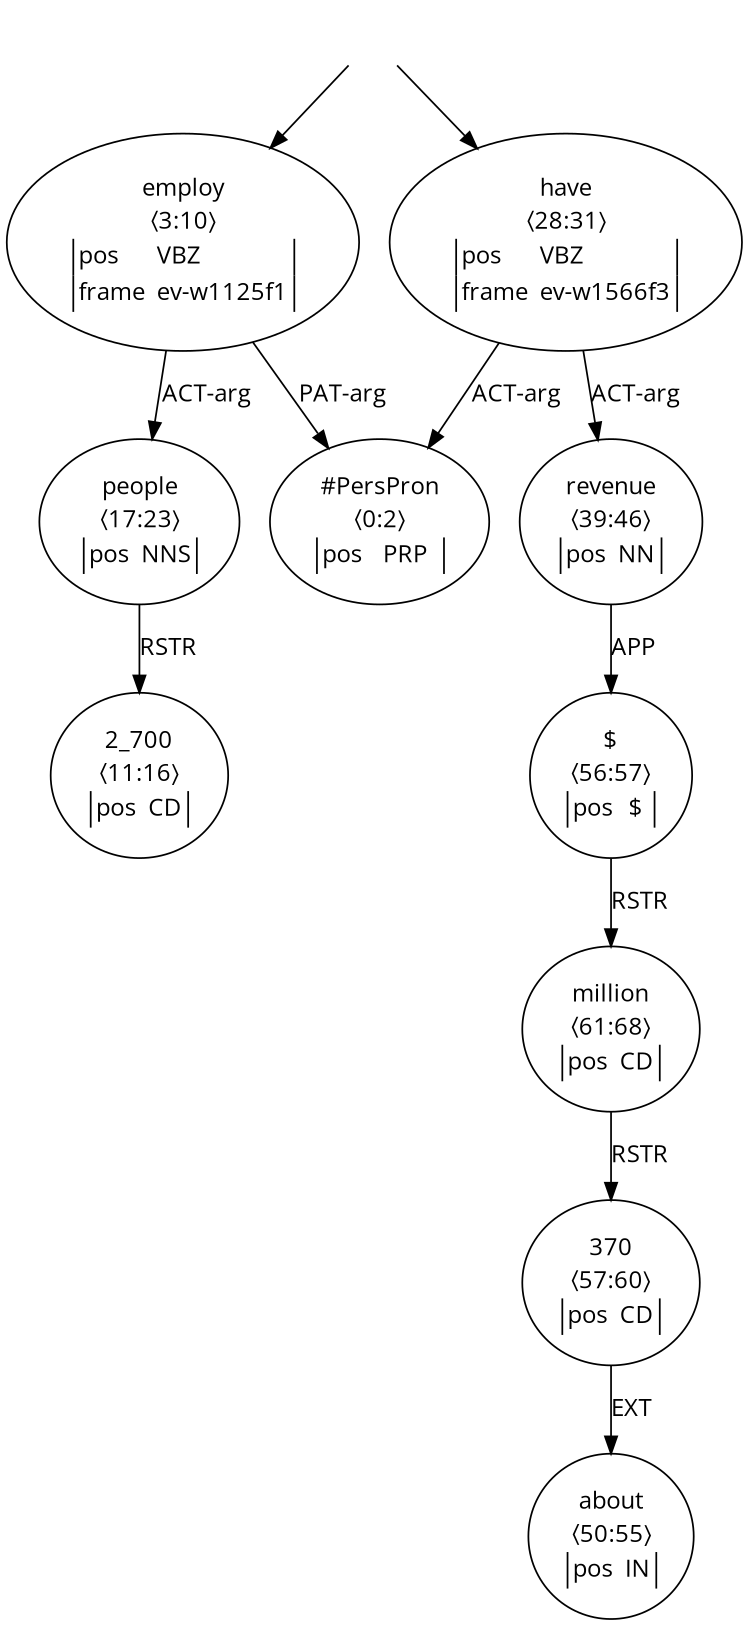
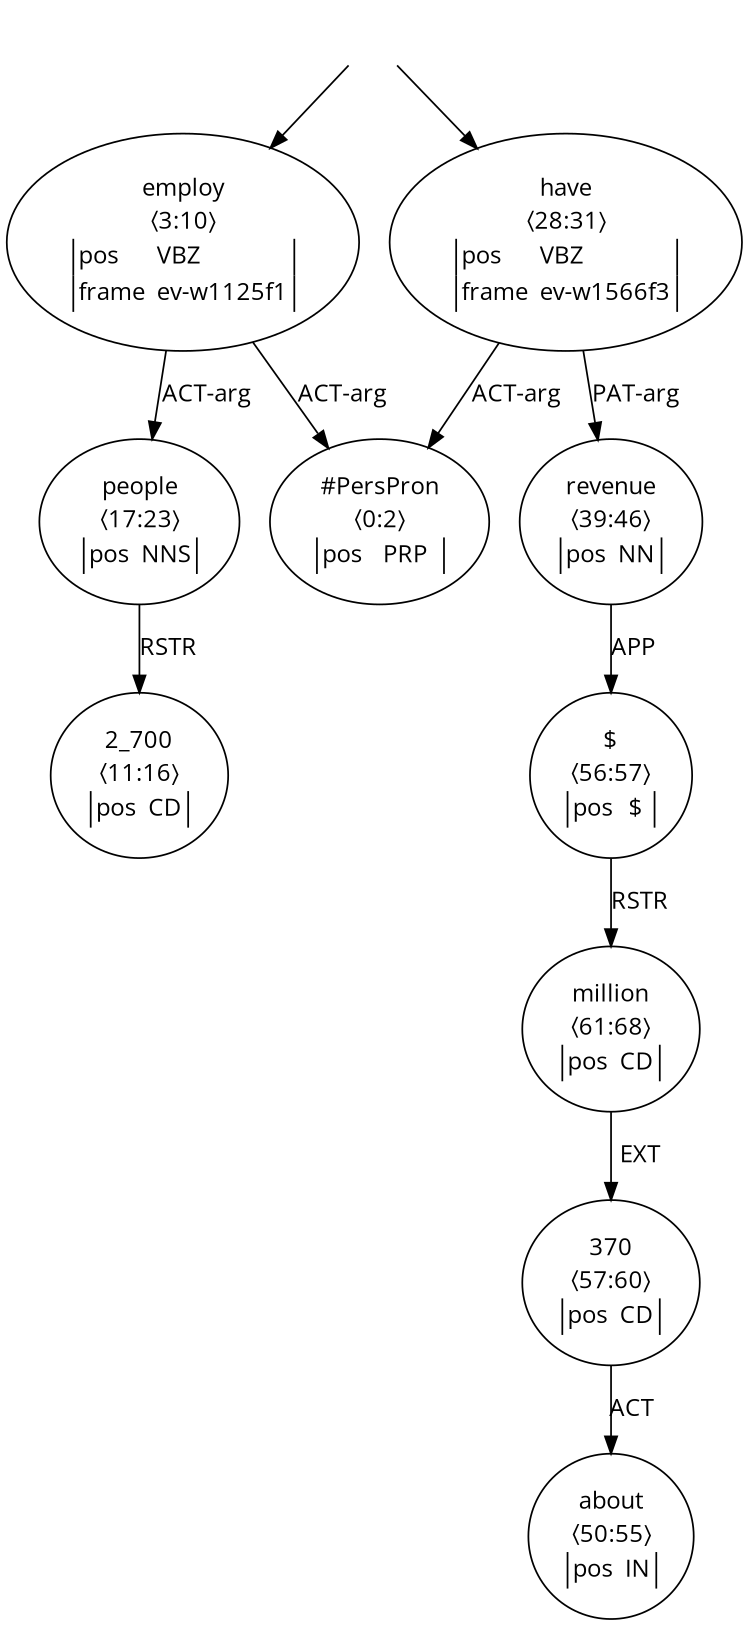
edge "employ" -> "#PersPron": label "PAT-arg" -> "ACT-arg"
edge "have" -> "revenue": label "ACT-arg" -> "PAT-arg"
edge "million" -> "370": label "RSTR" -> "EXT"
edge "370" -> "about": label "EXT" -> "ACT"
